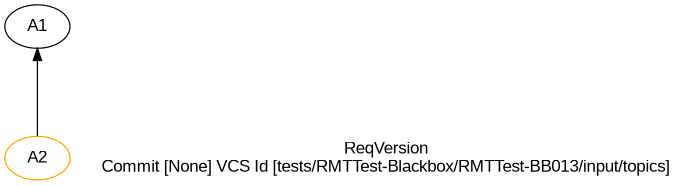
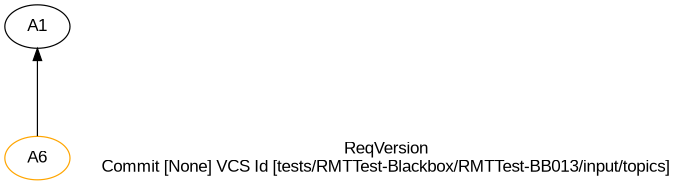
node "A2": label "A2" -> "A6"
